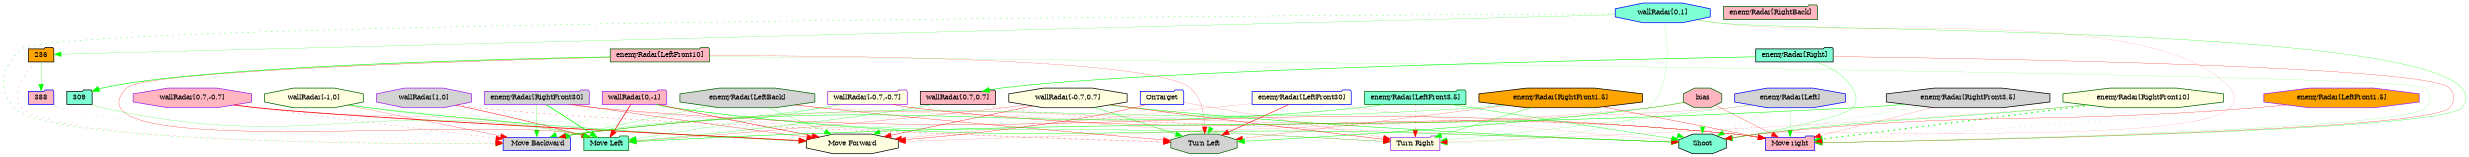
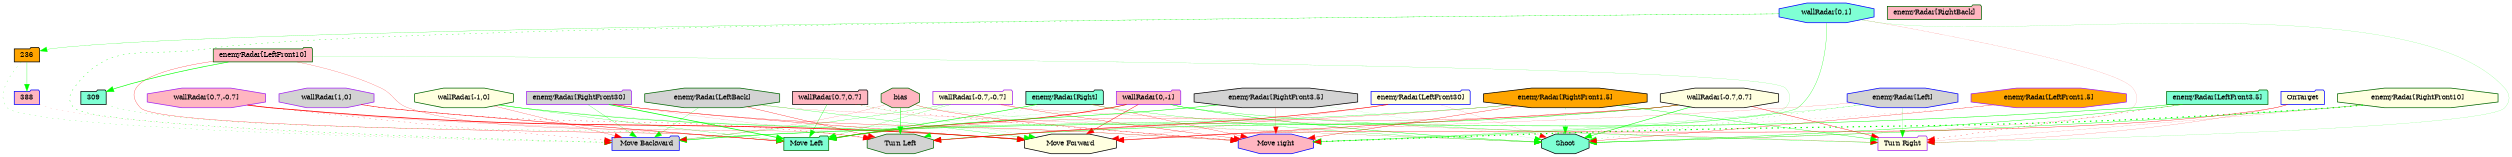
edge "enemyRadar[Right]" -> "wallRadar[0.7,0.7]": now "enemyRadar[Right]" -> "Move Left"
edge "309" -> "Move Left": style solid -> dotted
edge "236" -> "Move Backward": color red -> green
node "Move right": shape folder -> octagon
